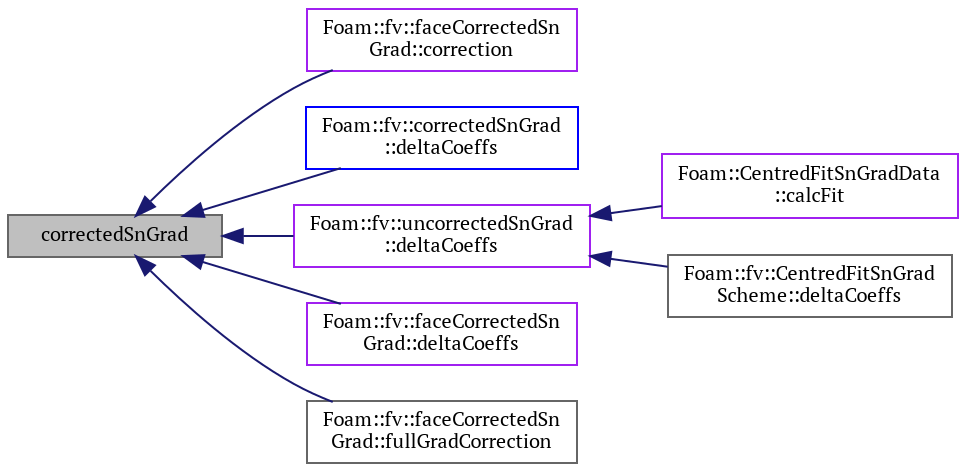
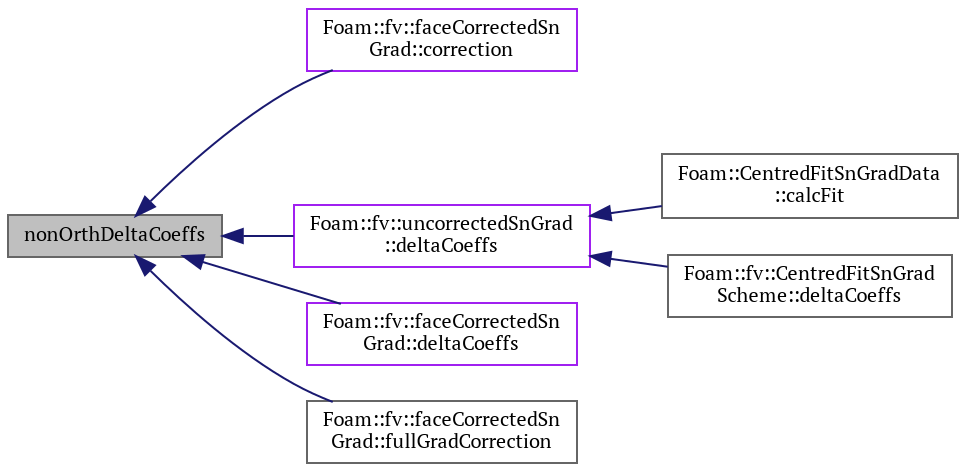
node "Foam::fv::correctedSnGrad ::deltaCoeffs": removed
node "Foam::CentredFitSnGradData ::calcFit": color purple -> gray40
node "correctedSnGrad": label "correctedSnGrad" -> "nonOrthDeltaCoeffs"
